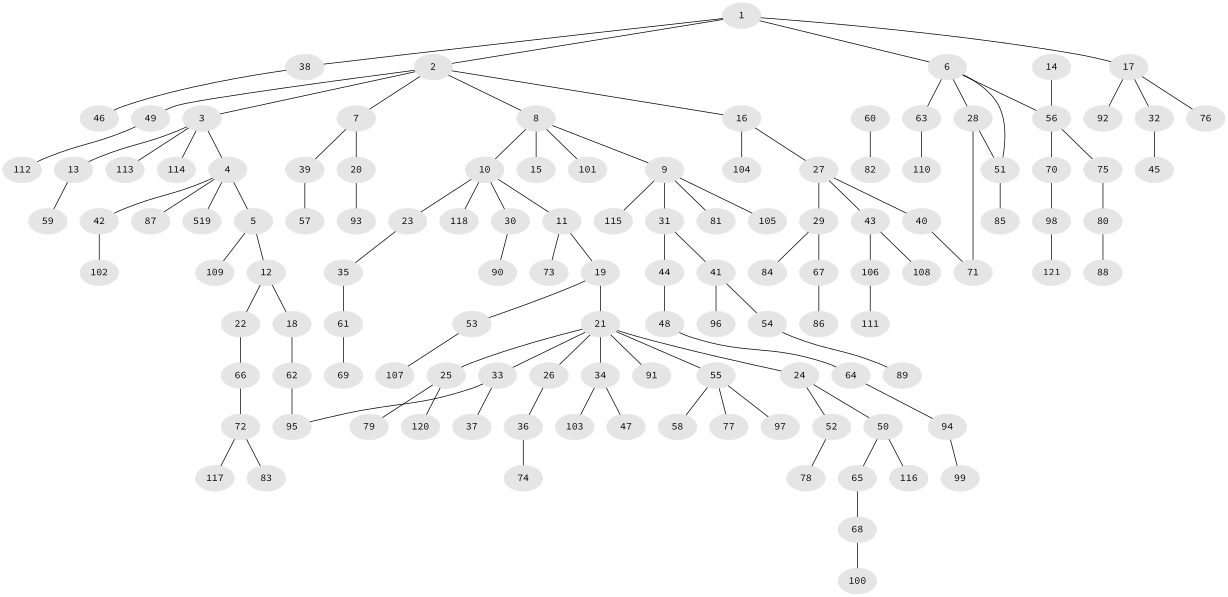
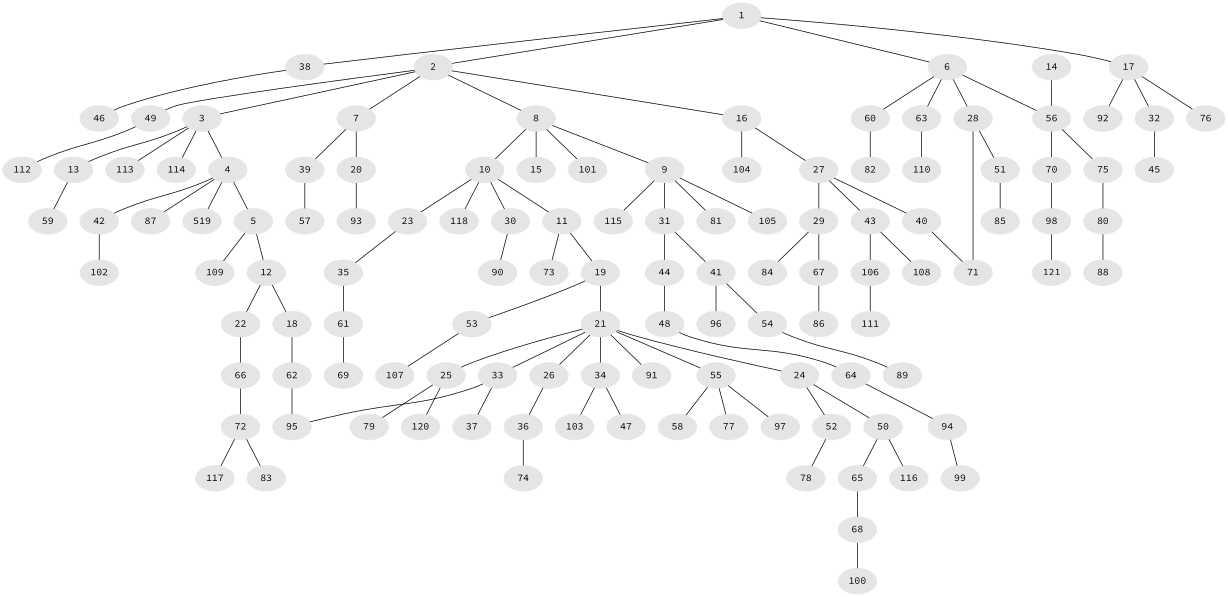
edge "6" -- "51": now "6" -- "60"
